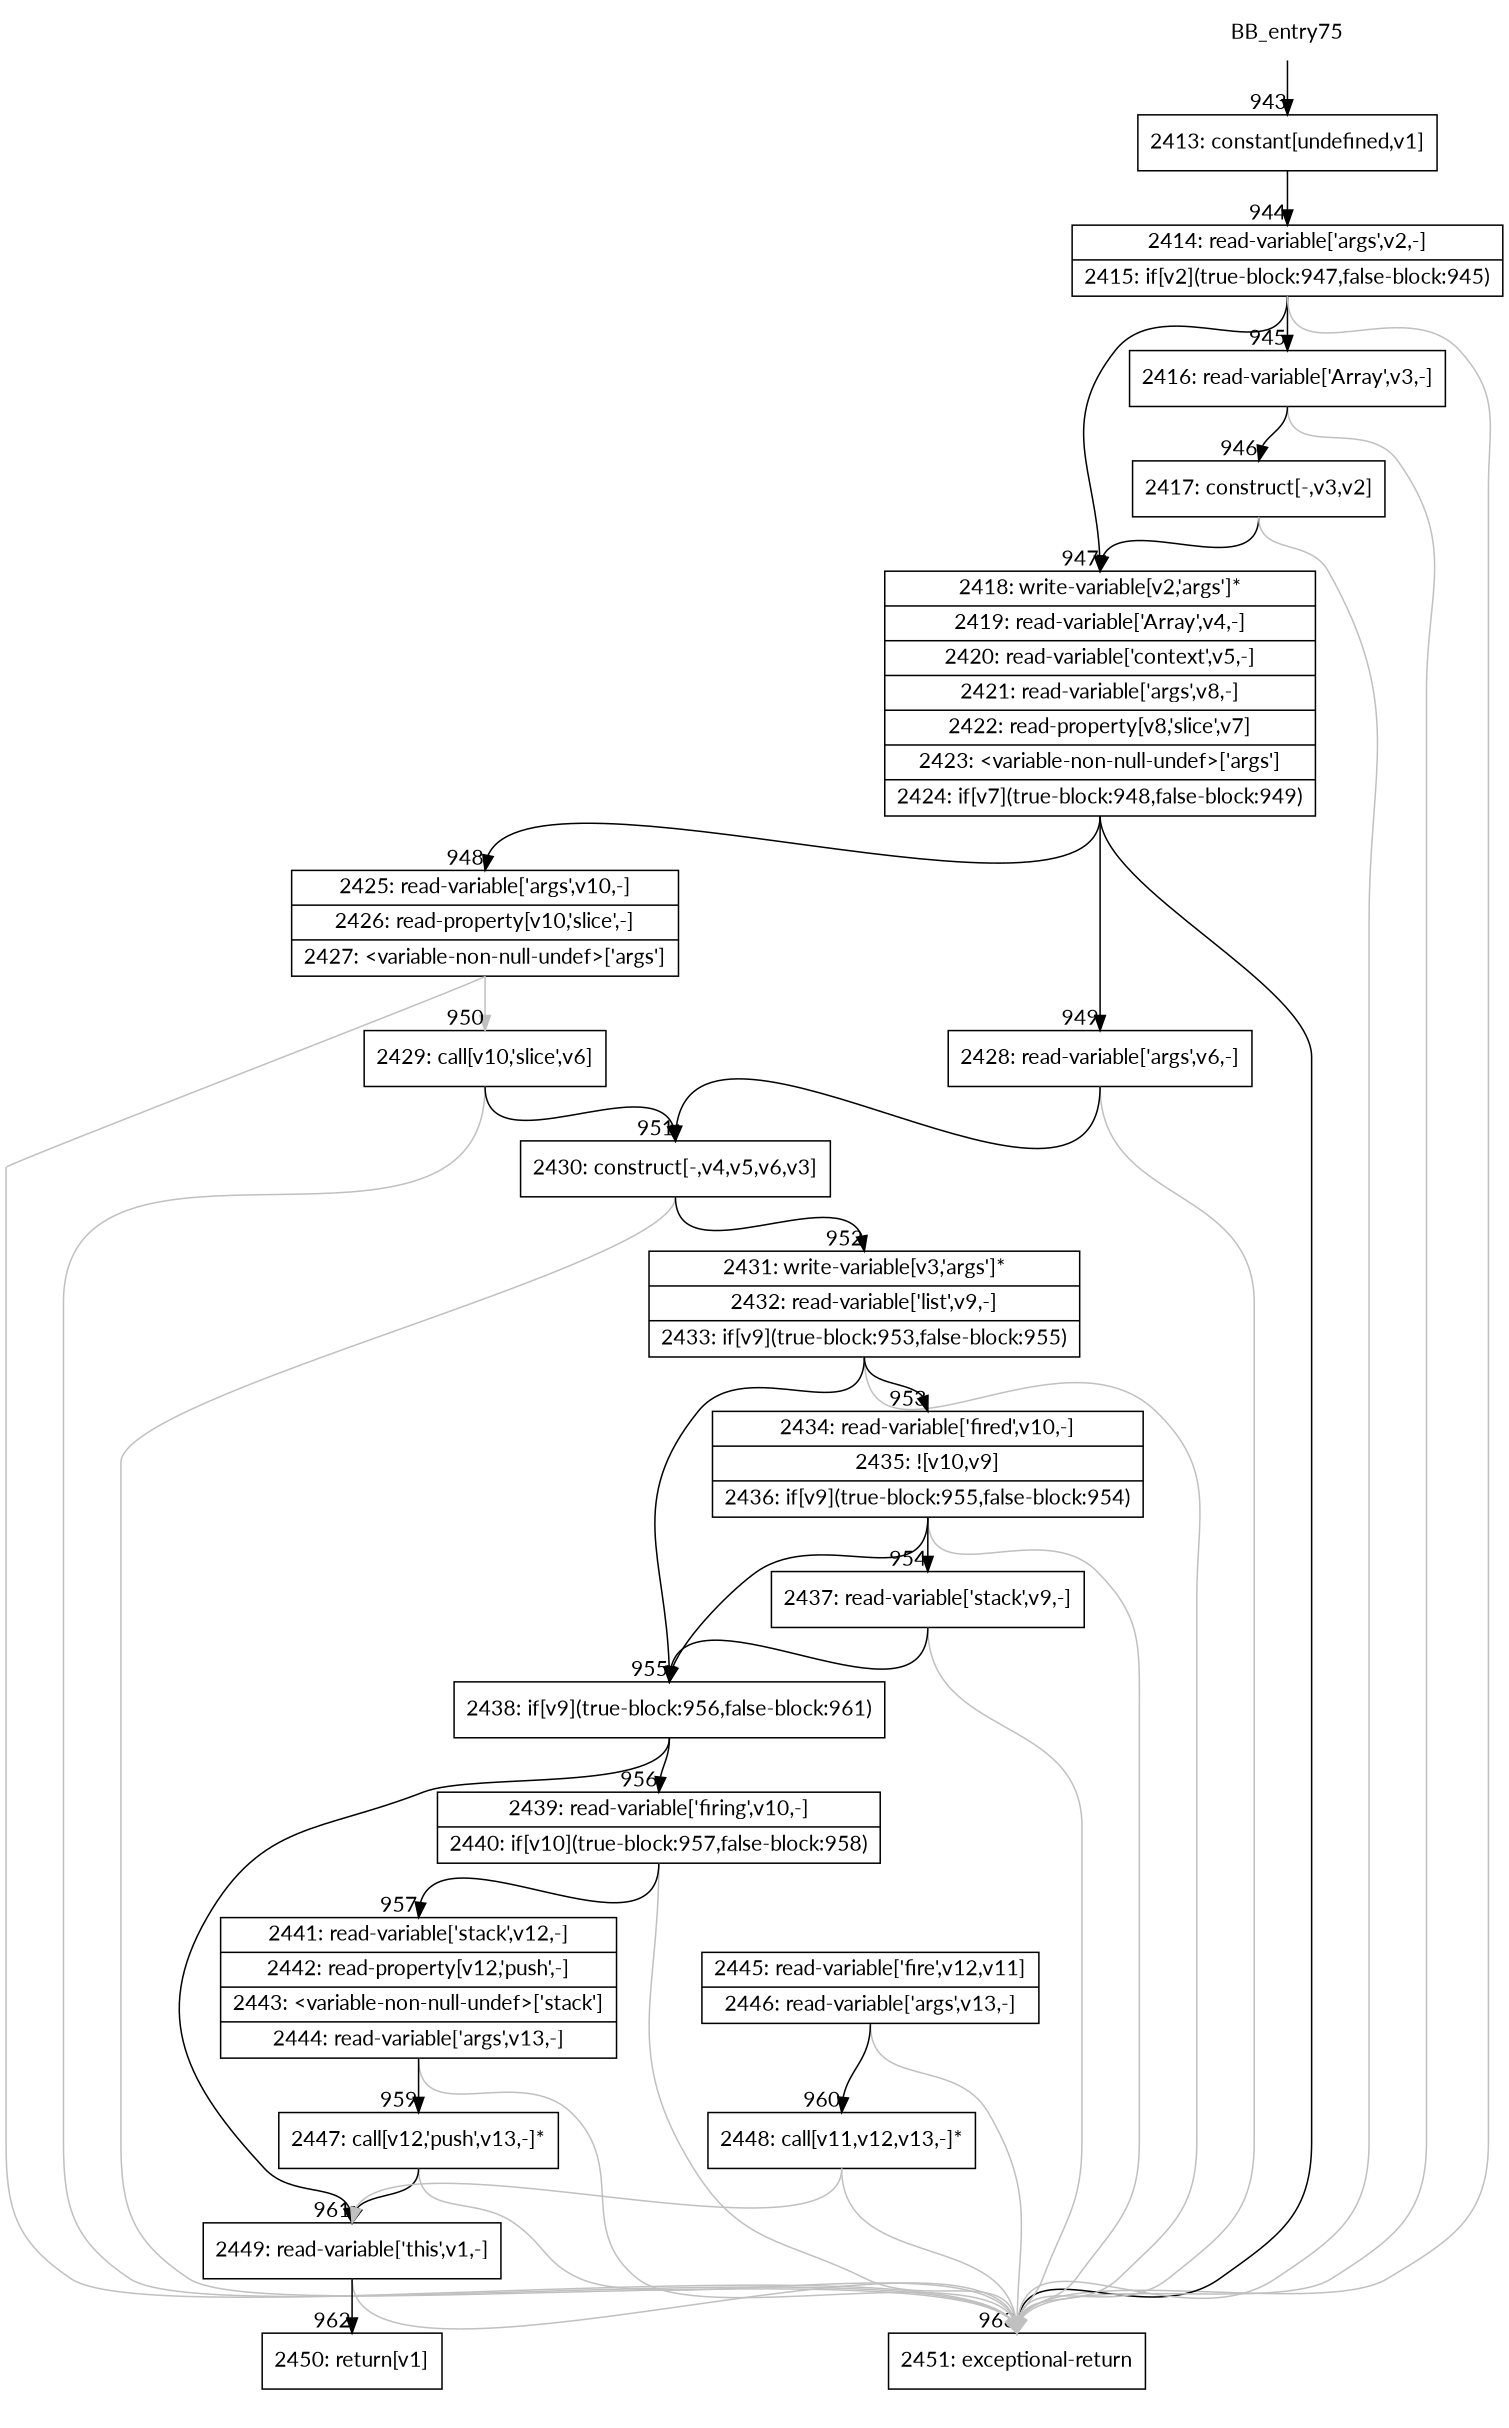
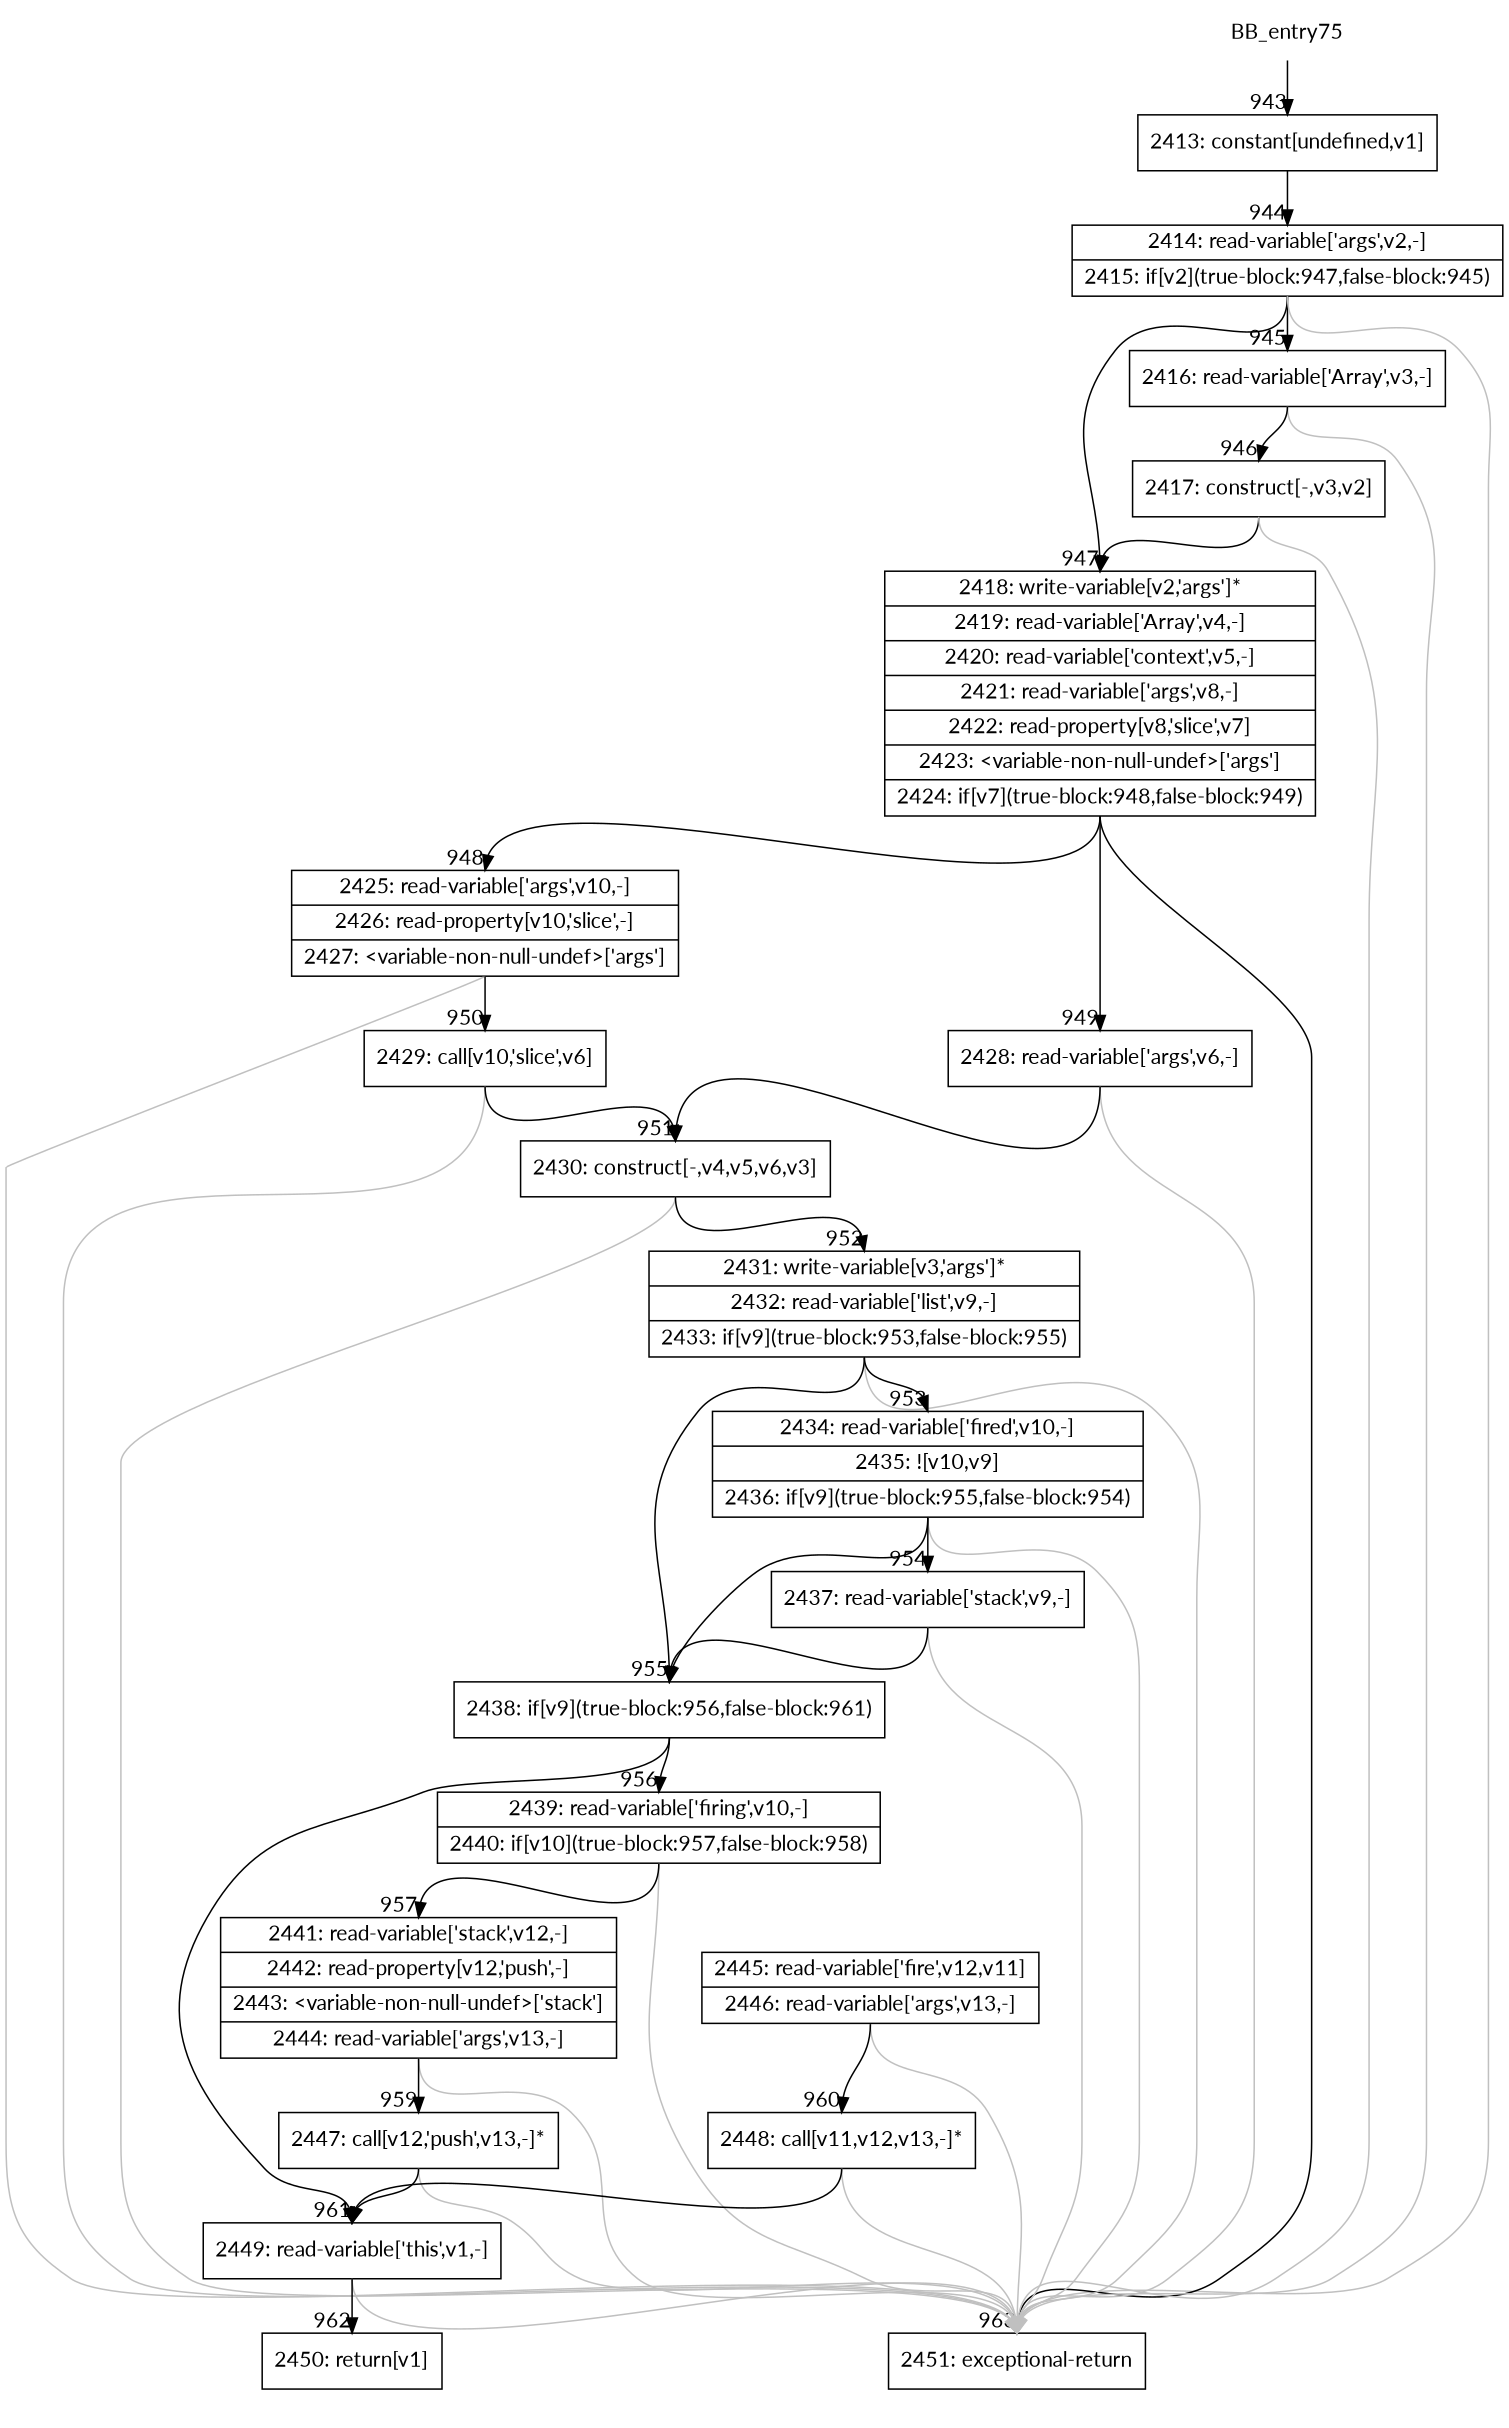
edge "2425: read-variable['args',v10,-]" -> "2429: call[v10,'slice',v6]": color gray -> black
edge "2448: call[v11,v12,v13,-]*" -> "2449: read-variable['this',v1,-]": color gray -> black
